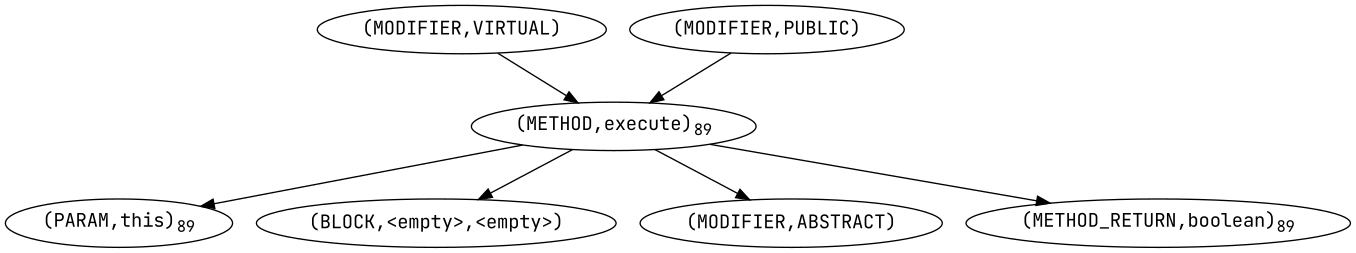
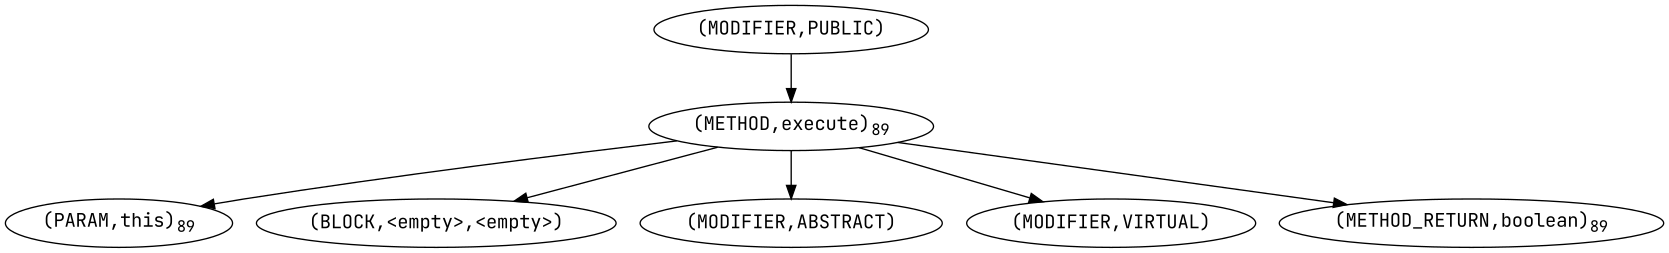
edge "(MODIFIER,VIRTUAL)" -> "(METHOD,execute)": reversed
